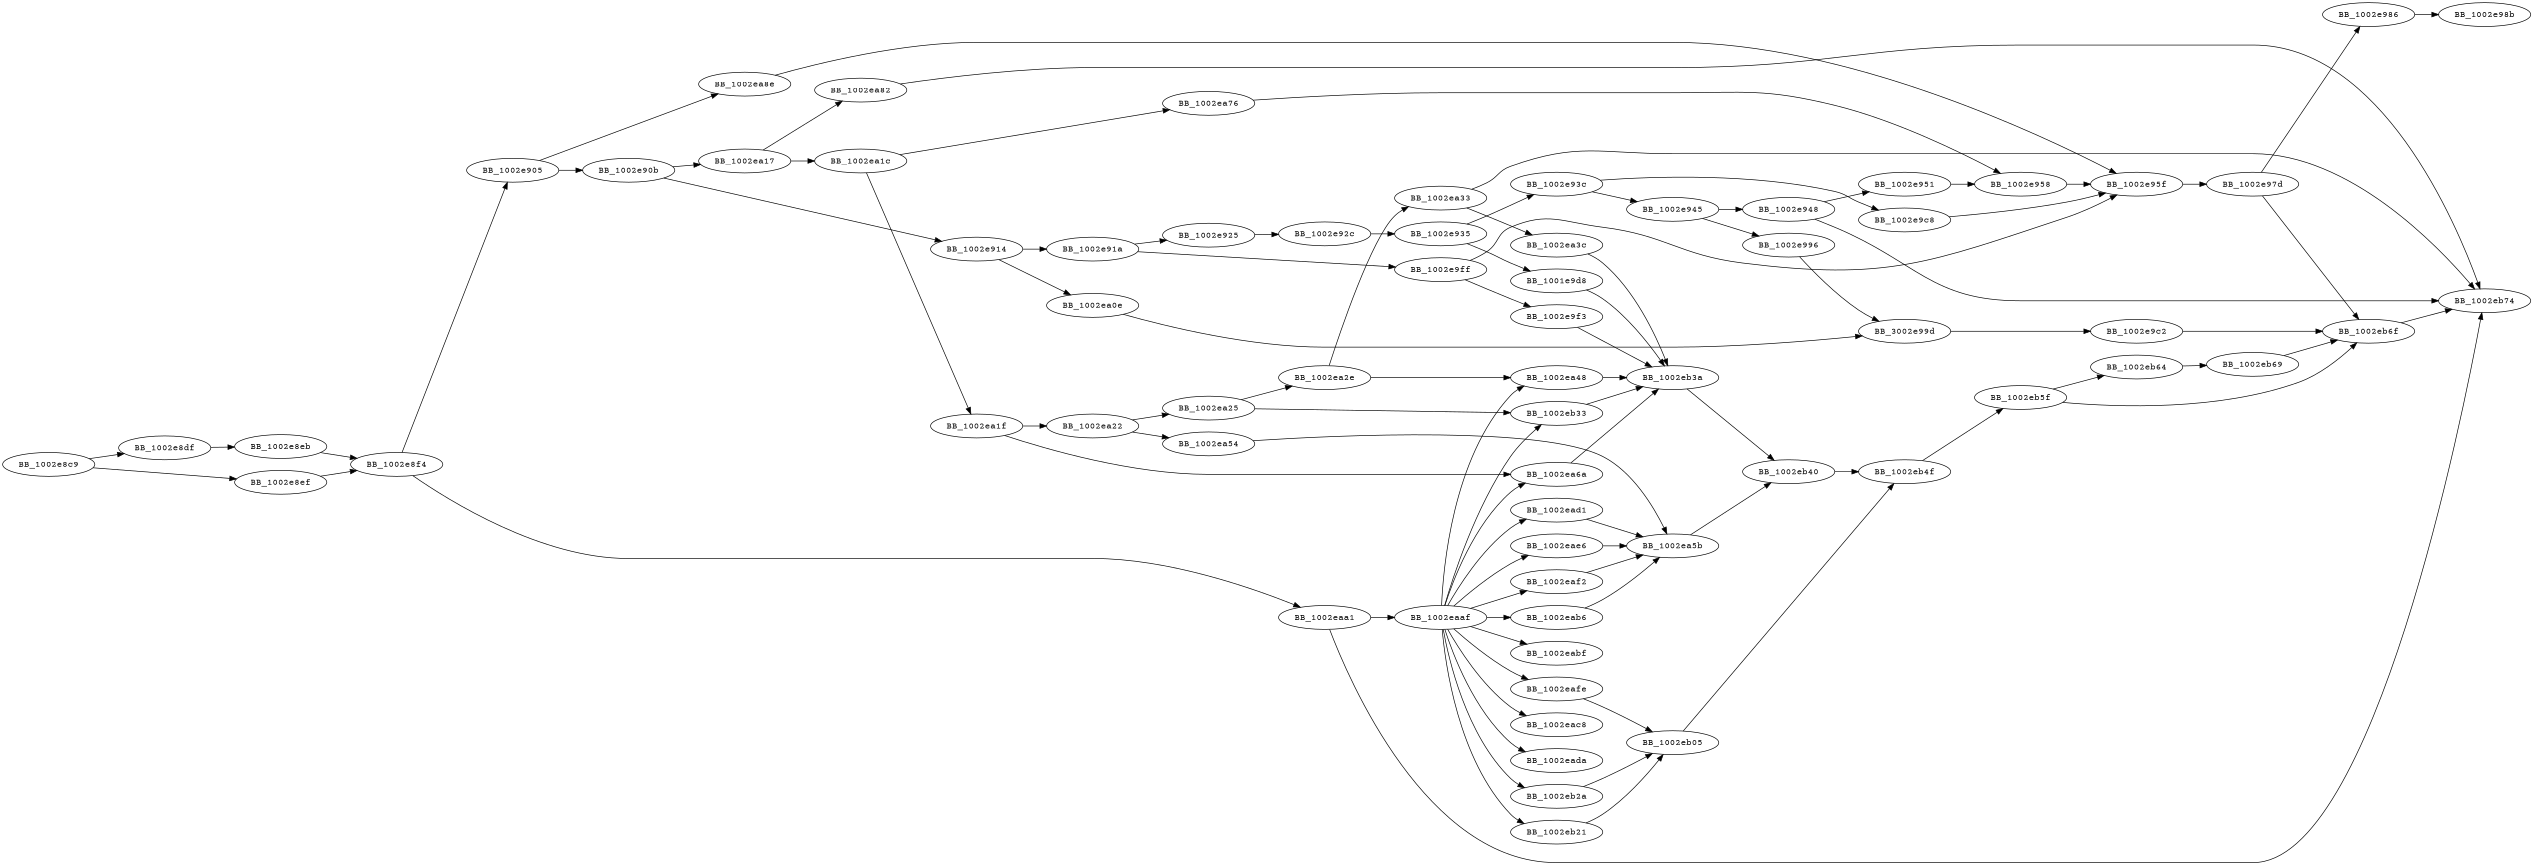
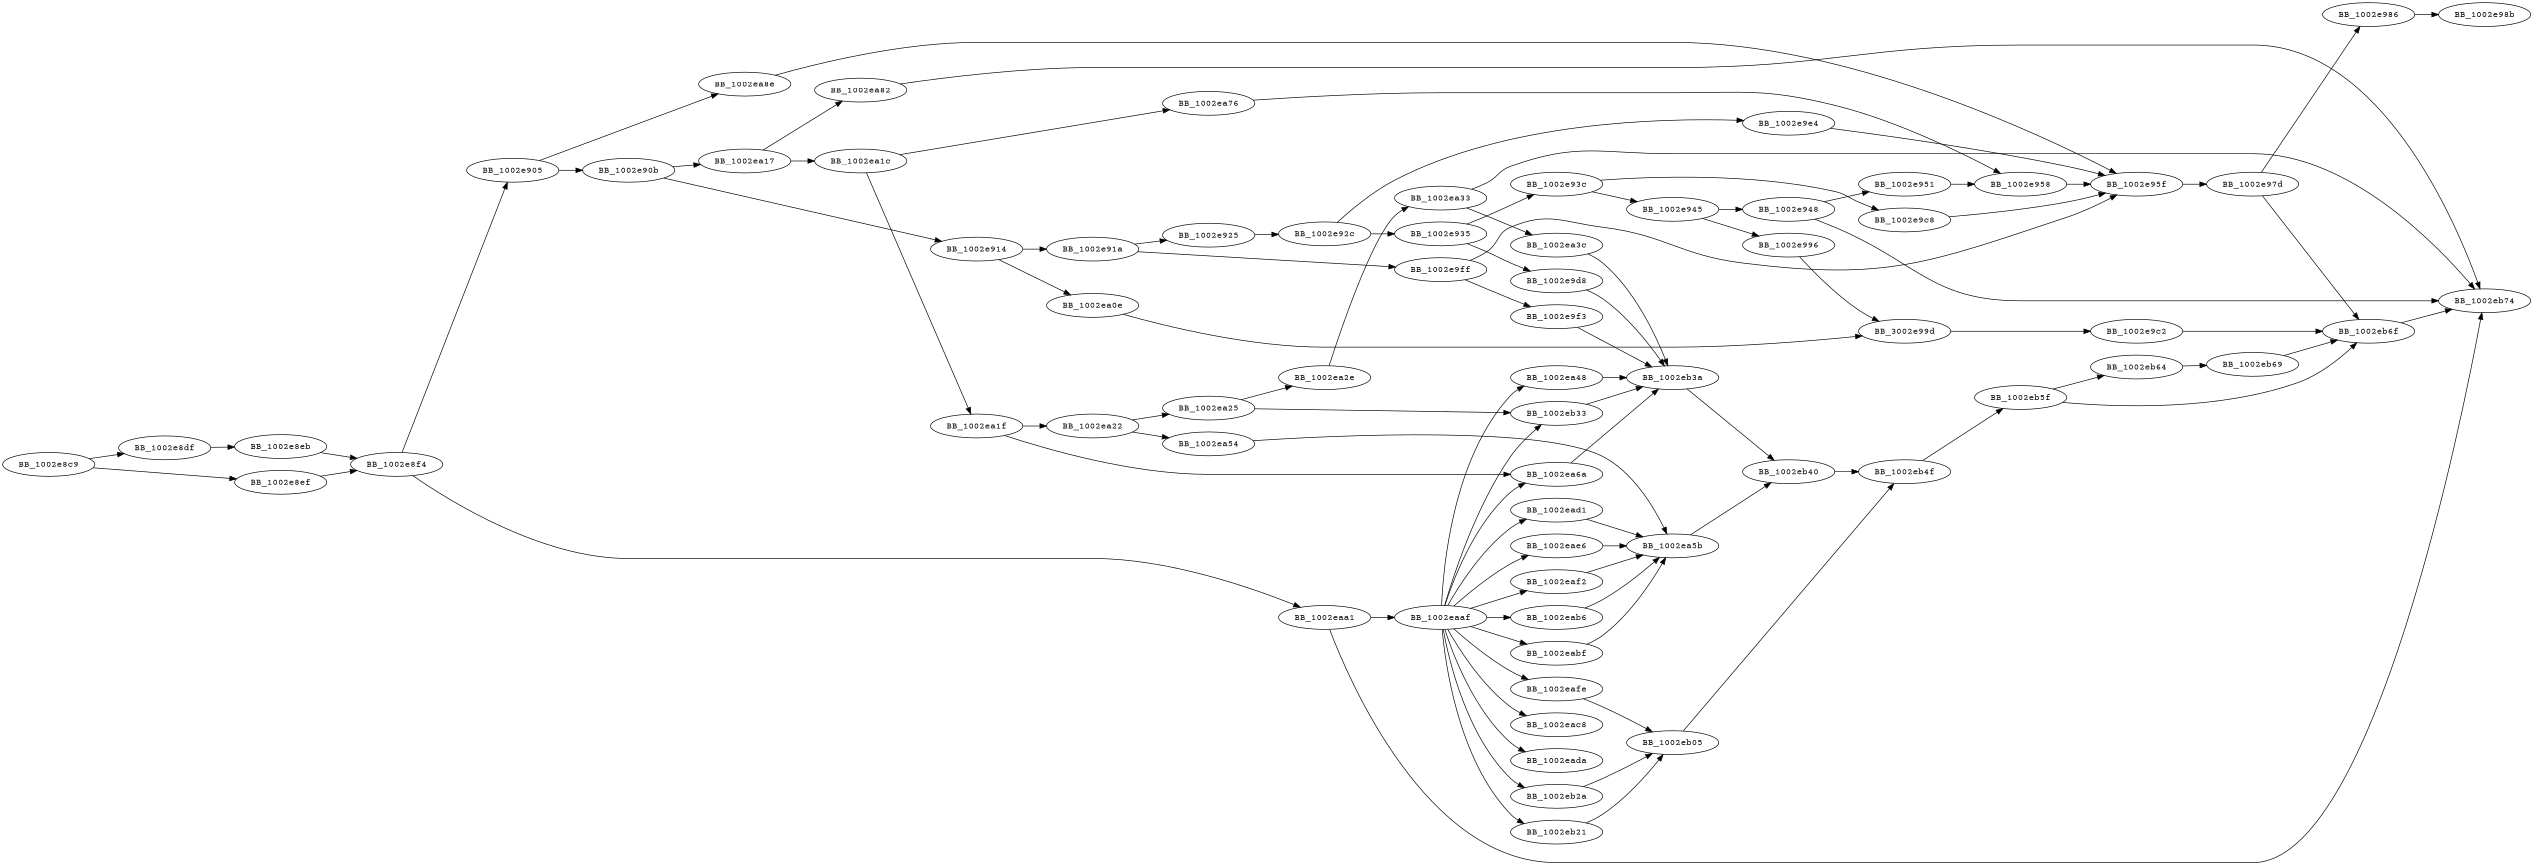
node "BB_1002e9e4": added
node "BB_1001e9d8": label "BB_1001e9d8" -> "BB_1002e9d8"
edge "BB_1002ea2e" -> "BB_1002ea48": removed
edge "BB_1002eabf" -> "BB_1002ea5b": added
